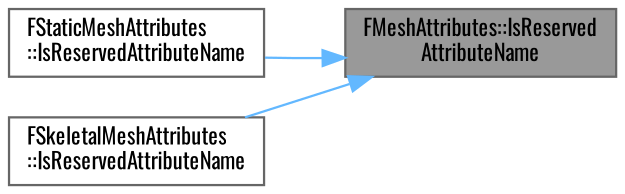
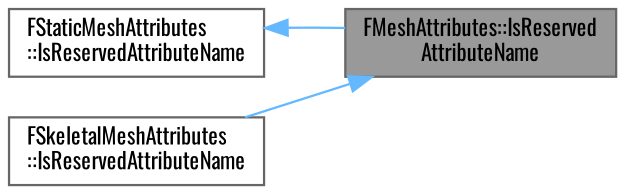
edge "FStaticMeshAttributes ::IsReservedAttributeName" -> "FMeshAttributes::IsReserved AttributeName": reversed
